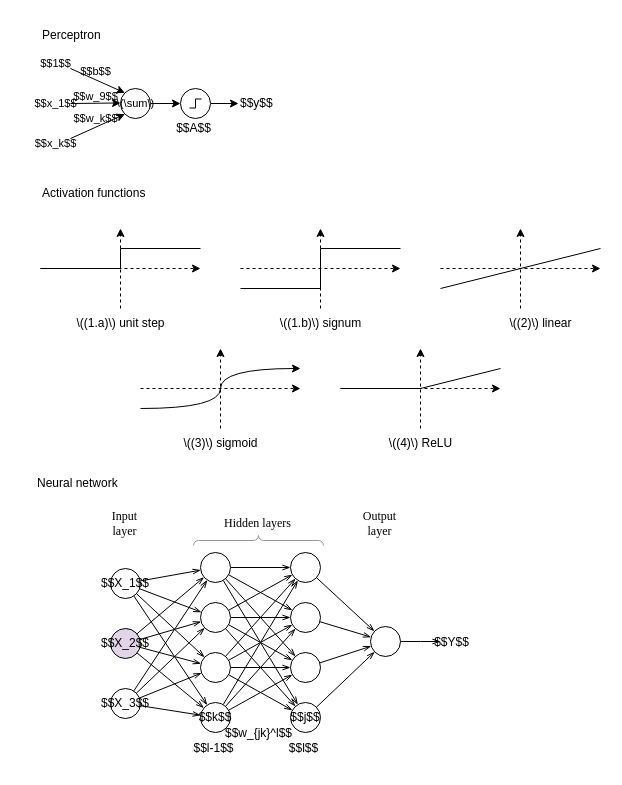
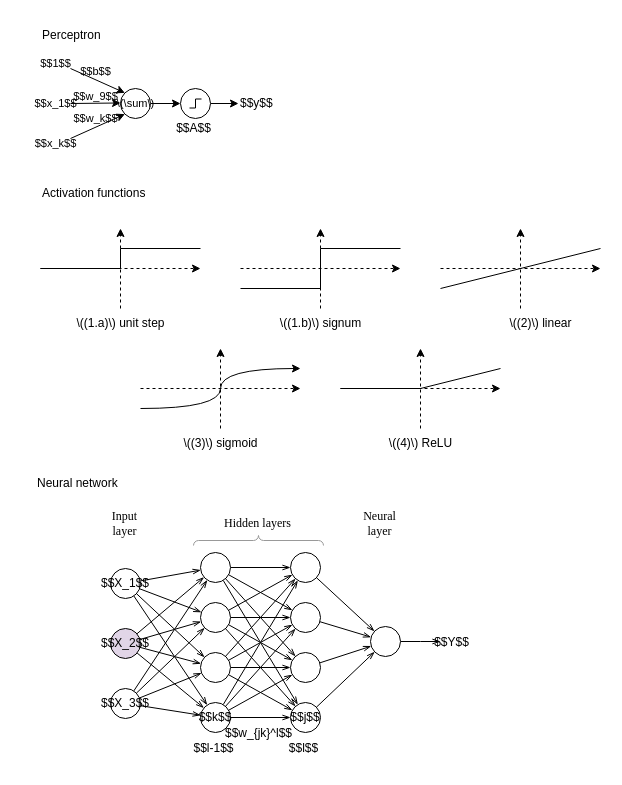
node "Output layer": label "Output layer" -> "Neural layer"
edge "$$k$$" -> "$$j$$": added
